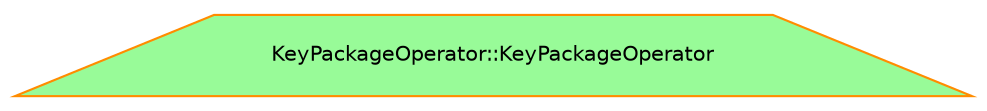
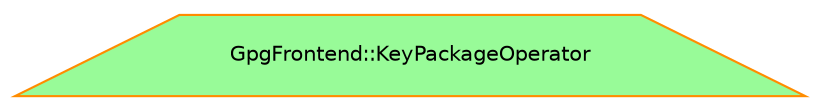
node "KeyPackageOperator::KeyPackageOperator": label "KeyPackageOperator::KeyPackageOperator" -> "GpgFrontend::KeyPackageOperator"
